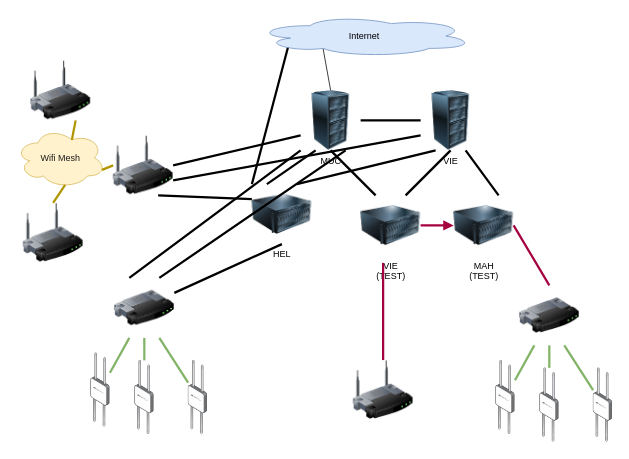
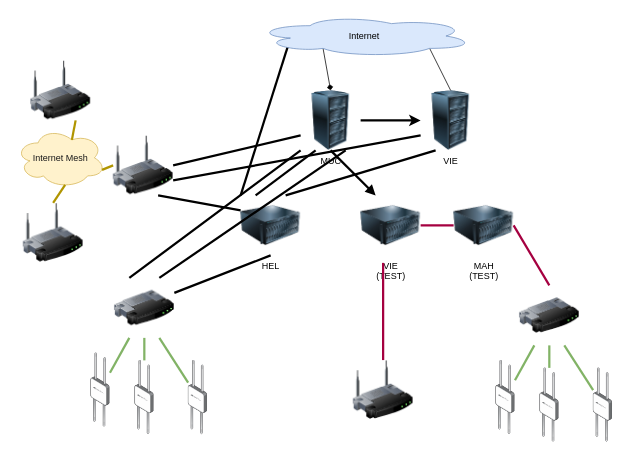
edge "Internet" -- "VIE": added
edge "Internet" -- "MUC": arrowhead none -> diamond
edge "MUC" -- "VIE": arrowhead none -> classic
node "Wifi Mesh": label "Wifi Mesh" -> "Internet Mesh"
edge "VIE" -- "MAH (TEST)": removed
edge "VIE" -- "VIE (TEST)": removed
edge "MUC" -- "VIE (TEST)": arrowhead none -> block
node "HEL": moved (282, 214) -> (270, 225)
edge "VIE (TEST)" -> "MAH (TEST)": arrowhead block -> none
